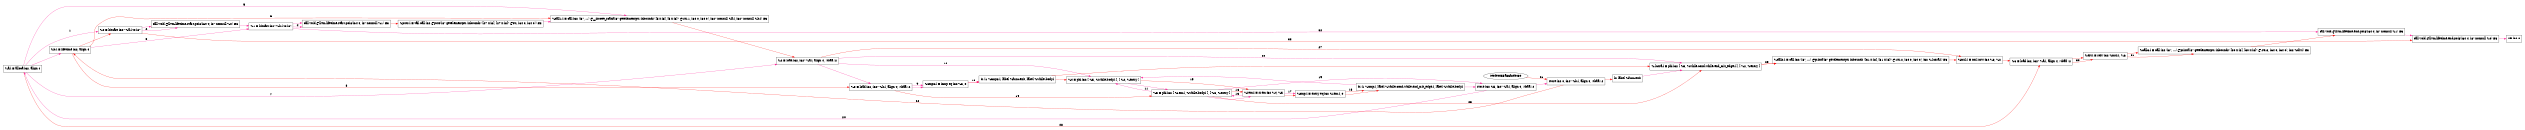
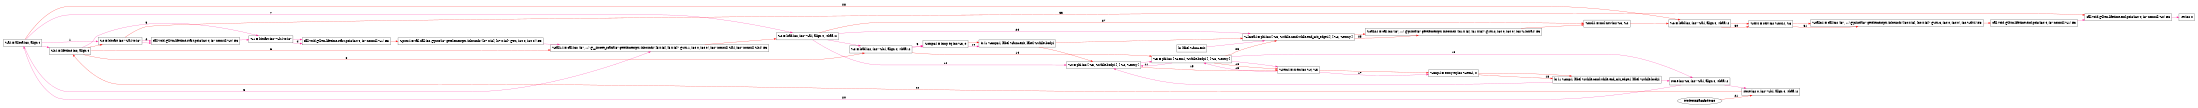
edge "%1 = bitcast i32* %b.i to i8*" -> "call void @llvm.lifetime.end.p0i8(i64 4, i8* nonnull %1) #3": removed, label "32"
edge "store i32 0, i32* %b.i, align 4, !tbaa !2" -> "br label %func.exit": removed
